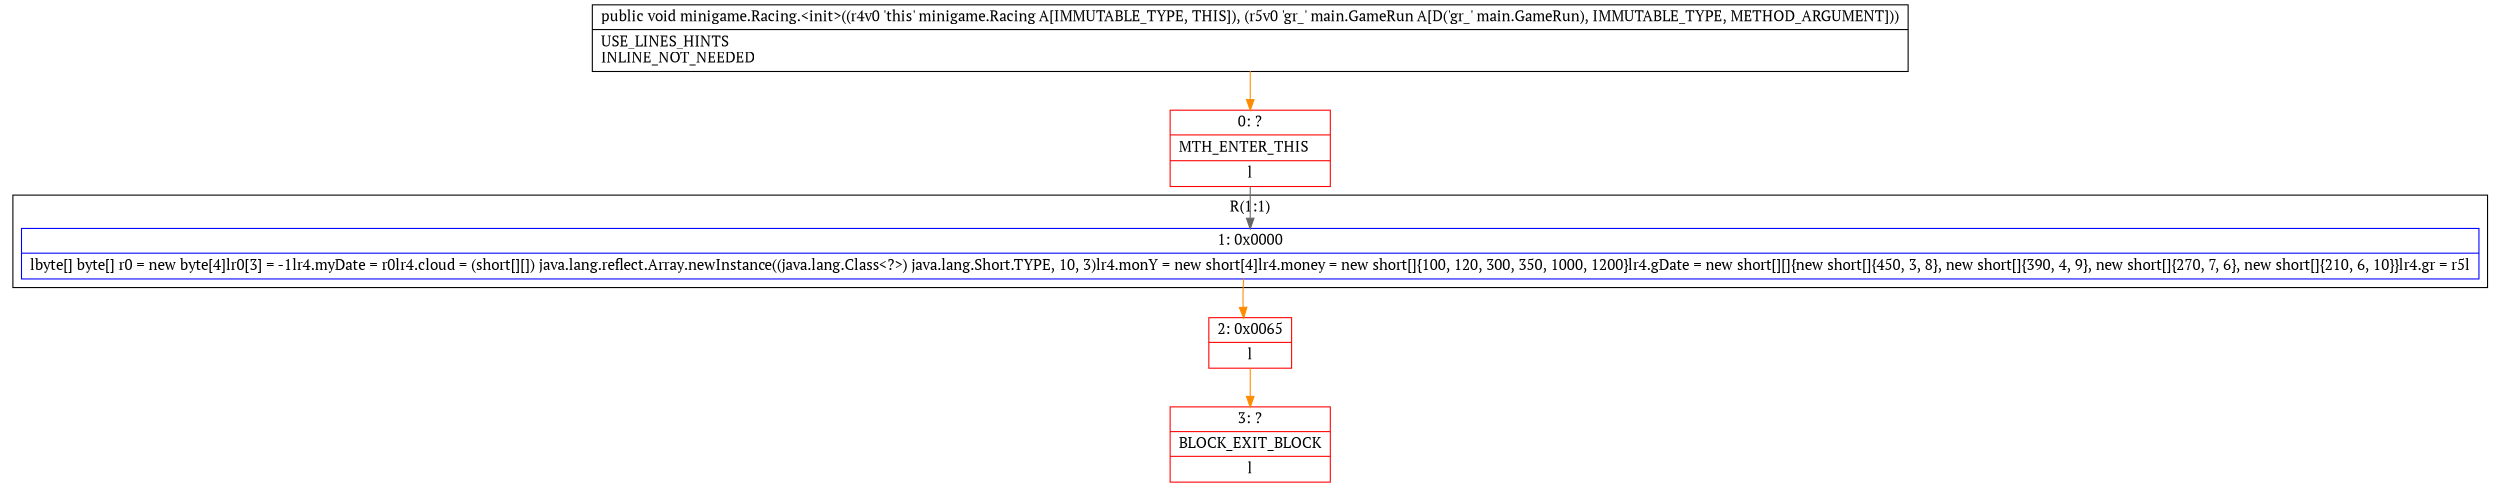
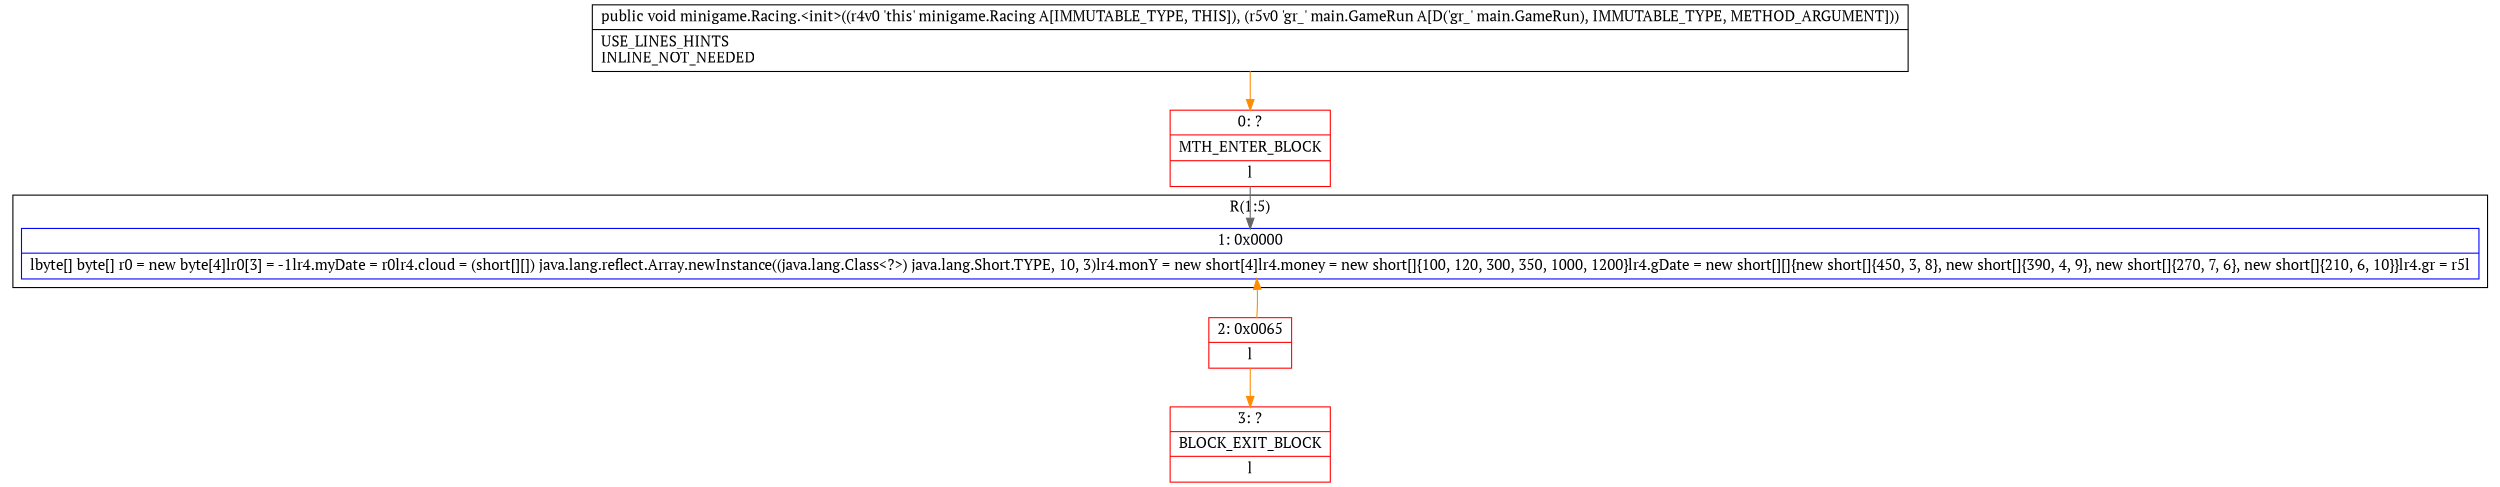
node "0: ?": text "MTH_ENTER_THIS" -> "MTH_ENTER_BLOCK"
cluster "R(1:1)": label "R(1:1)" -> "R(1:5)"
edge "1: 0x0000" -> "2: 0x0065": reversed
